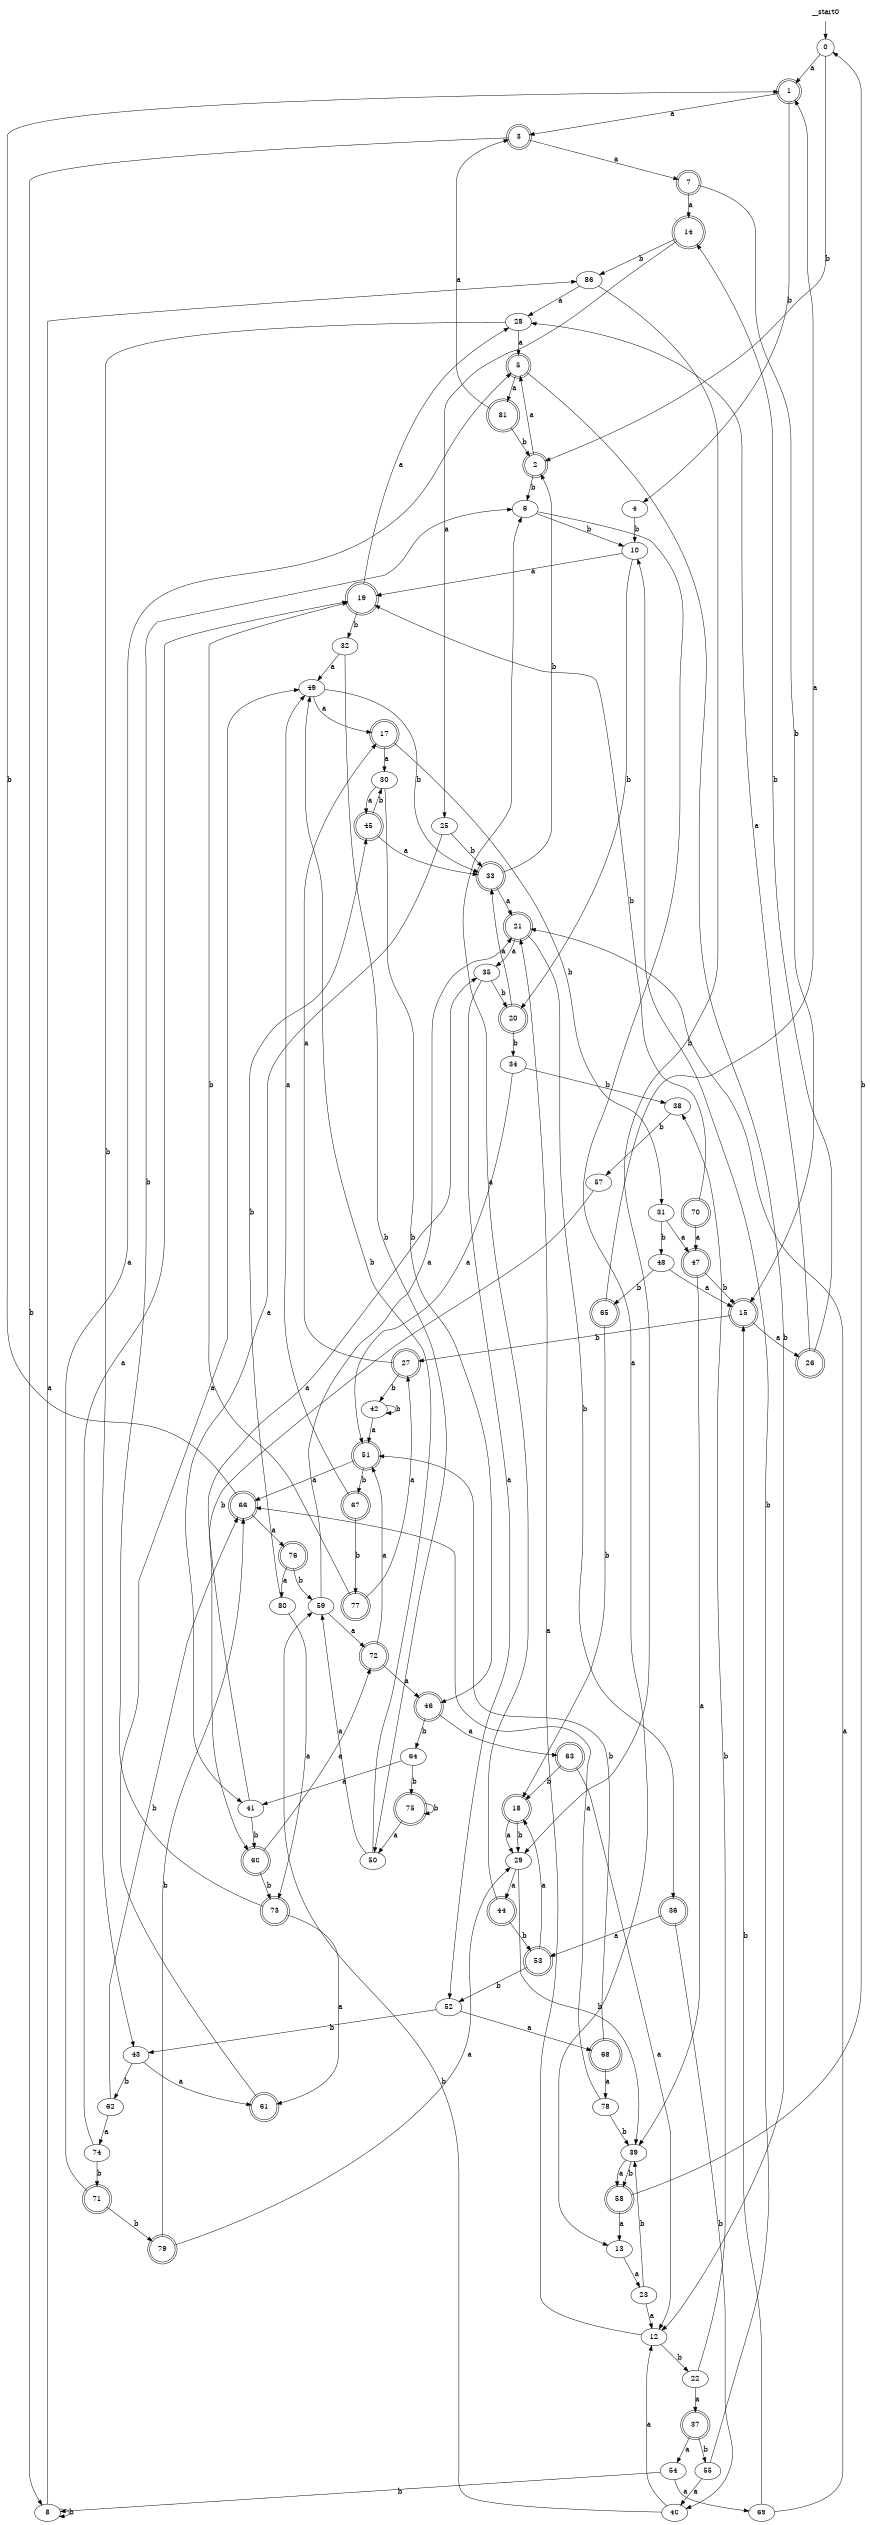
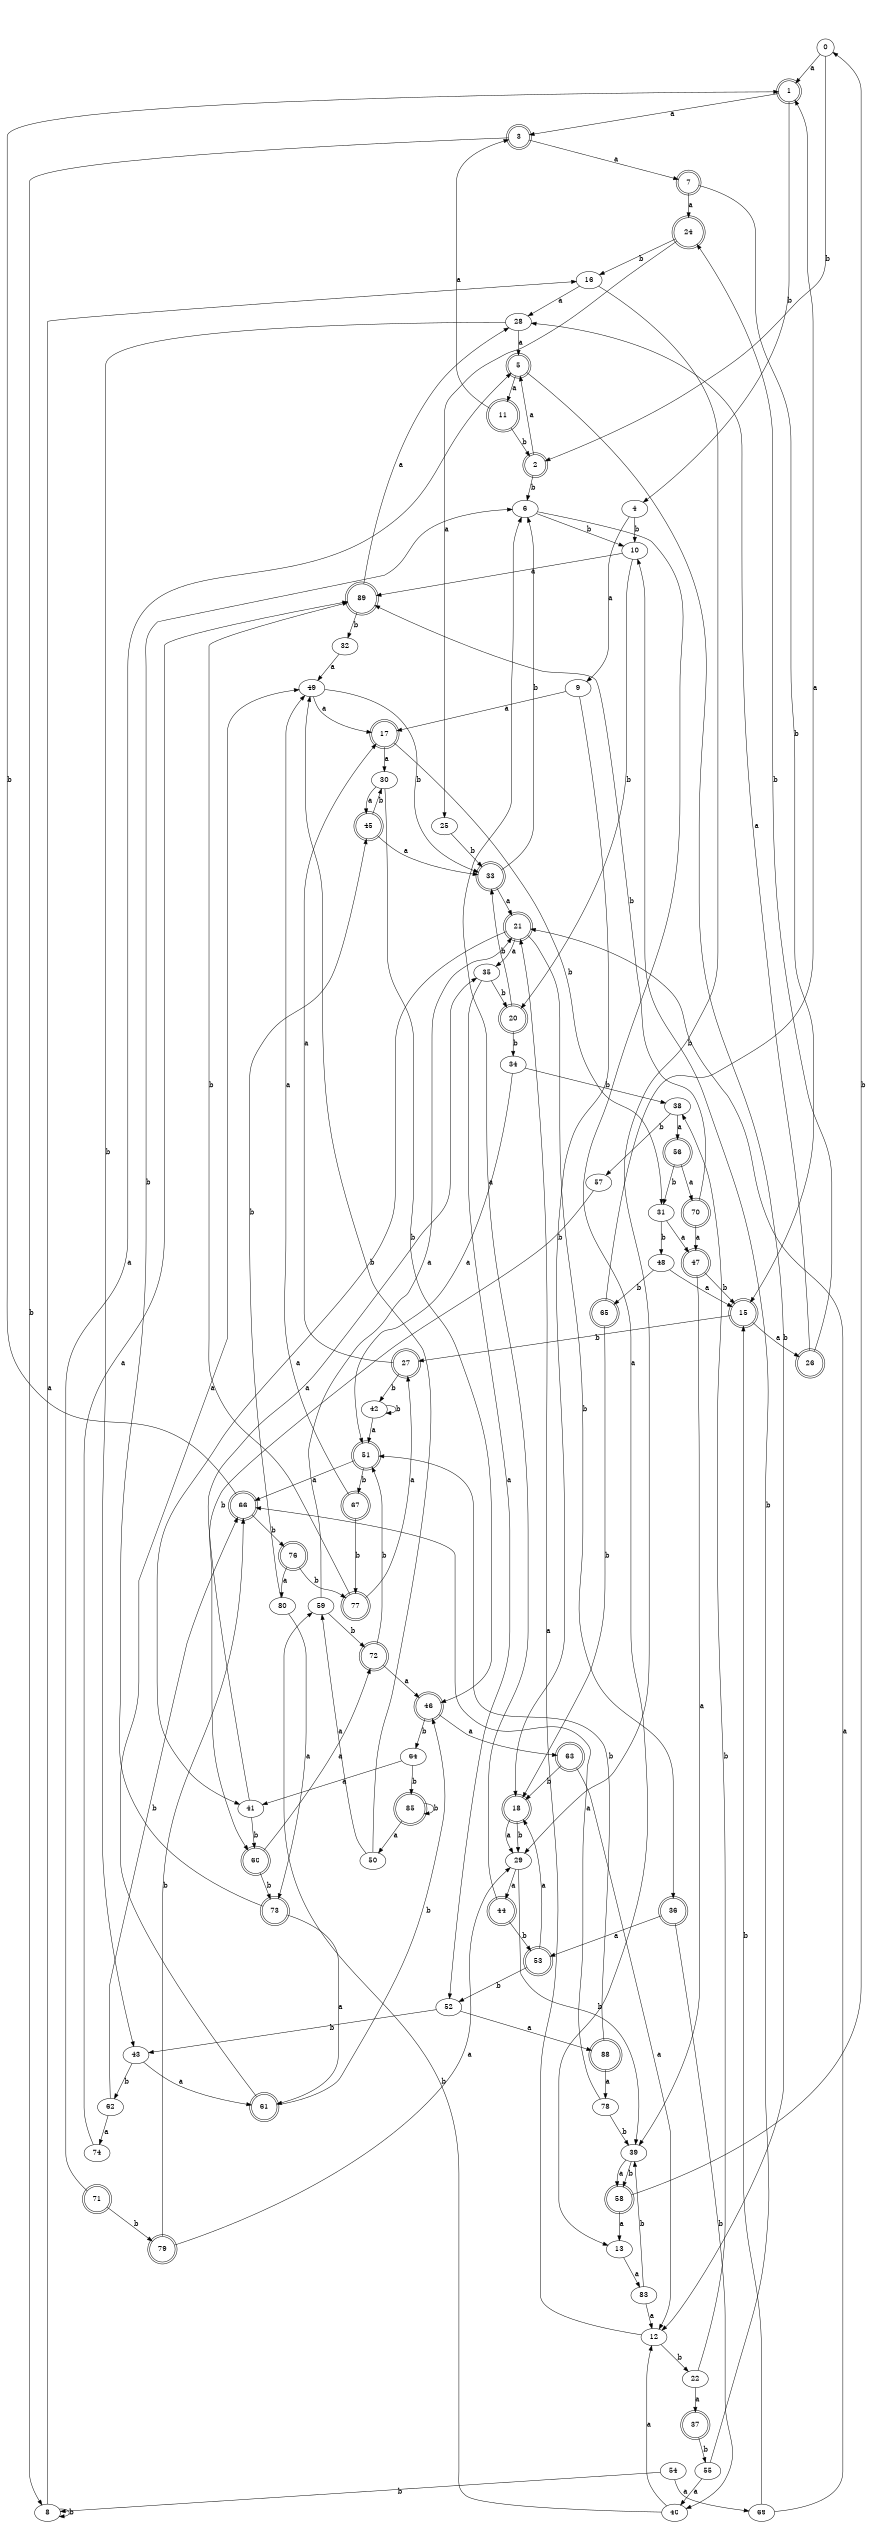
node "__start0": removed
node "14": label "14" -> "24"
node "86": label "86" -> "16"
node "81": label "81" -> "11"
node "19": label "19" -> "89"
edge "33" -> "2": now "33" -> "6"
node "9": added
edge "20" -> "33": label "a" -> "b"
node "56": added
edge "32" -> "50": removed, label "b"
edge "25" -> "41": now "21" -> "41"
edge "66" -> "76": label "a" -> "b"
edge "72" -> "51": label "a" -> "b"
edge "76" -> "59": now "76" -> "77"
edge "59" -> "72": label "a" -> "b"
node "75": label "75" -> "85"
edge "61" -> "46": added, label "b"
node "68": label "68" -> "88"
edge "74" -> "71": removed, label "b"
node "23": label "23" -> "83"
edge "37" -> "54": removed, label "a"
